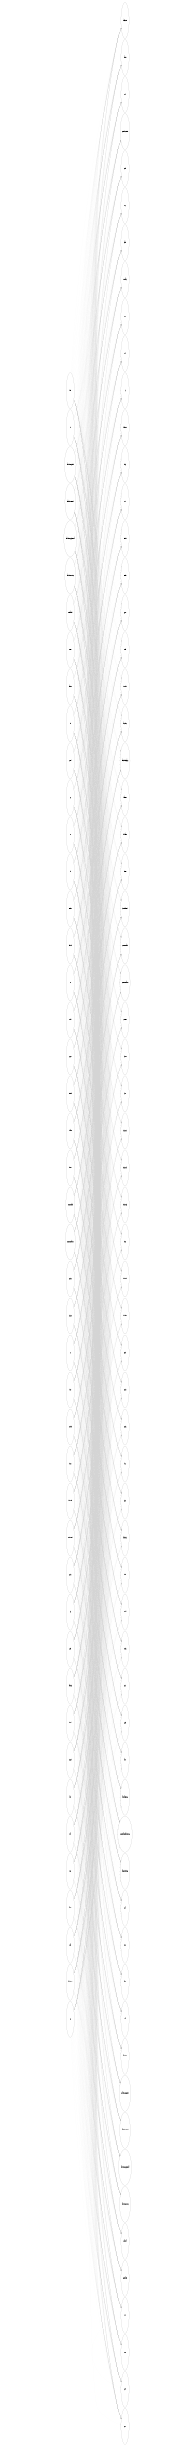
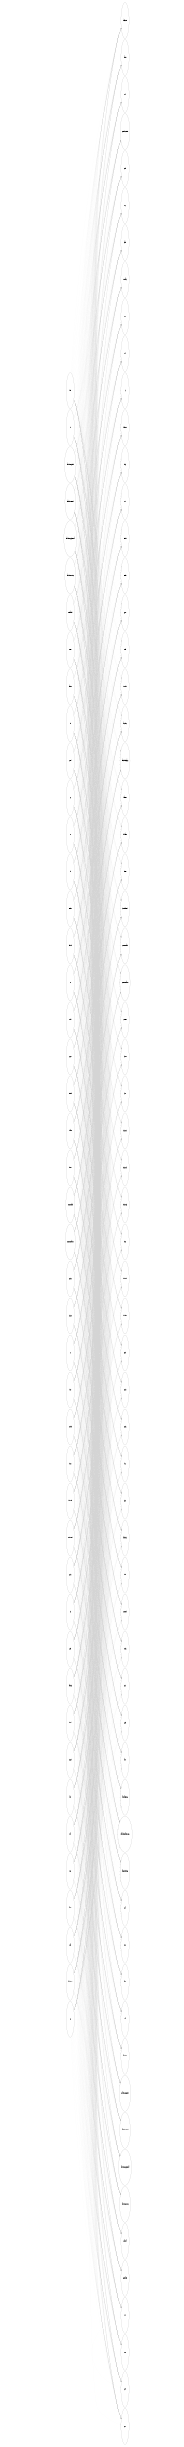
node "html4": label "html4" -> "context4"
node "creole_articleauthoring": label "creole_articleauthoring" -> "jats_articleauthoring"
